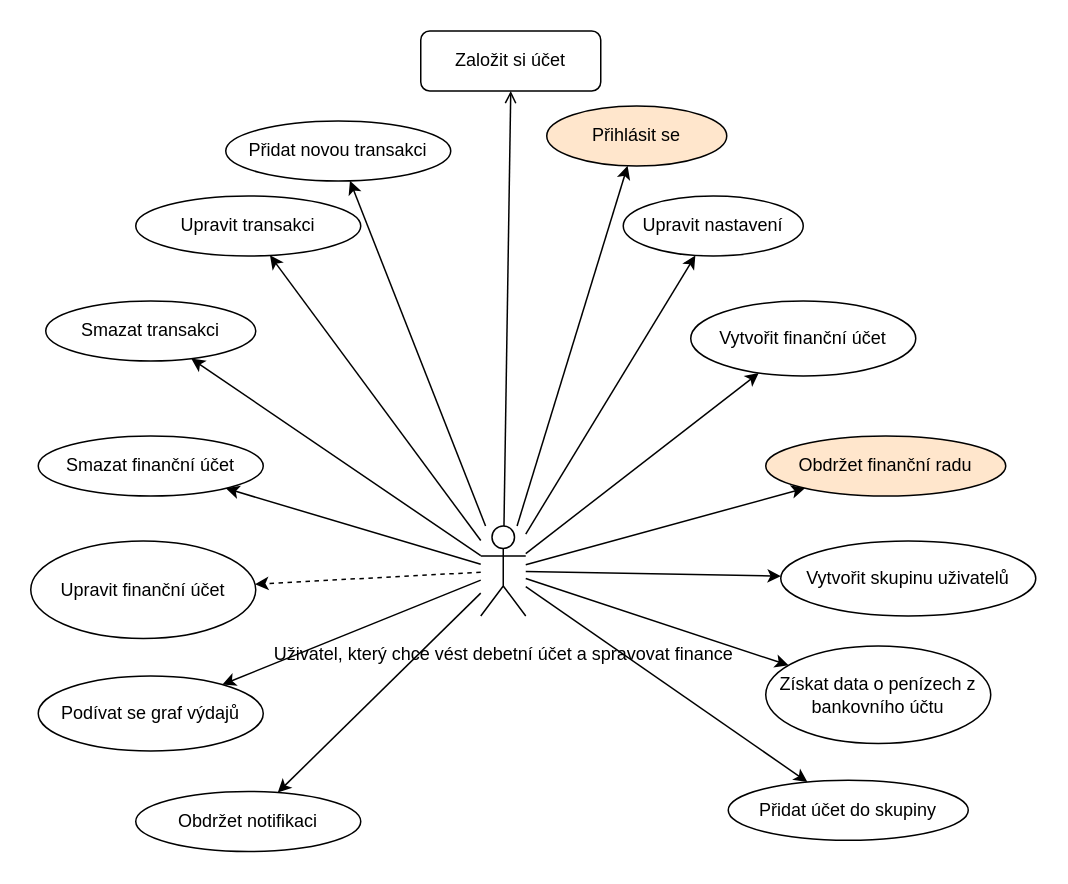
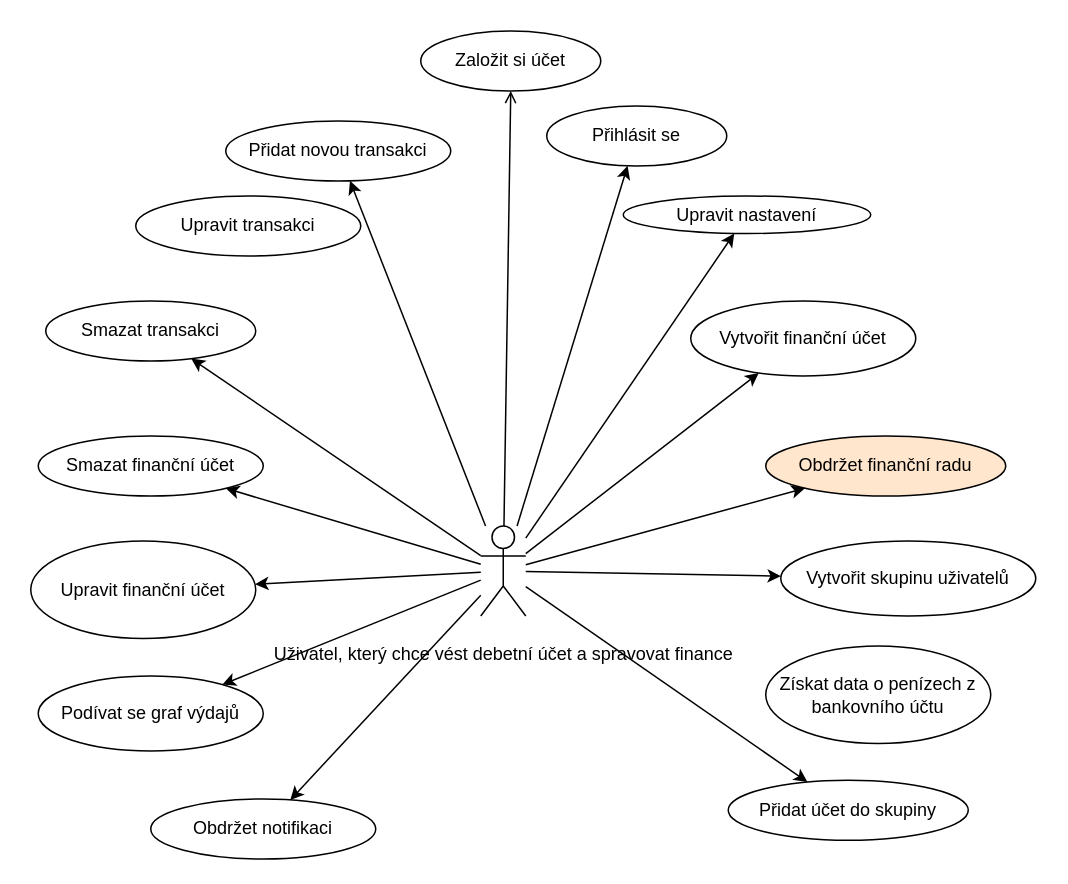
node "Založit si účet": shape rounded rectangle -> ellipse
node "Přihlásit se": fillcolor #ffe6cc -> #ffffff
node "Upravit nastavení": size 180x60 -> 248x38
edge "Uživatel, který chce vést debetní účet a spravovat finance" -> "Upravit transakci": removed
edge "Uživatel, který chce vést debetní účet a spravovat finance" -> "Upravit finanční účet": style dashed -> solid
edge "Uživatel, který chce vést debetní účet a spravovat finance" -> "Získat data o penízech z bankovního účtu": removed
node "Obdržet notifikaci": moved (248, 821) -> (263, 829)
